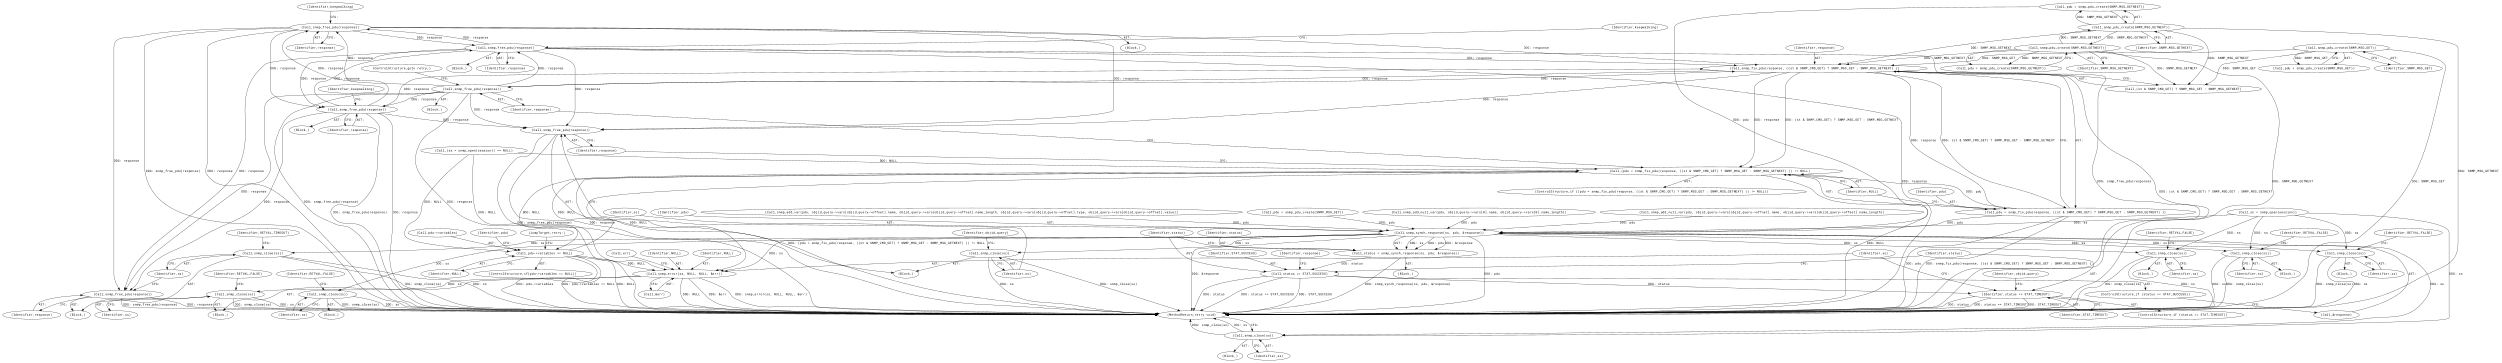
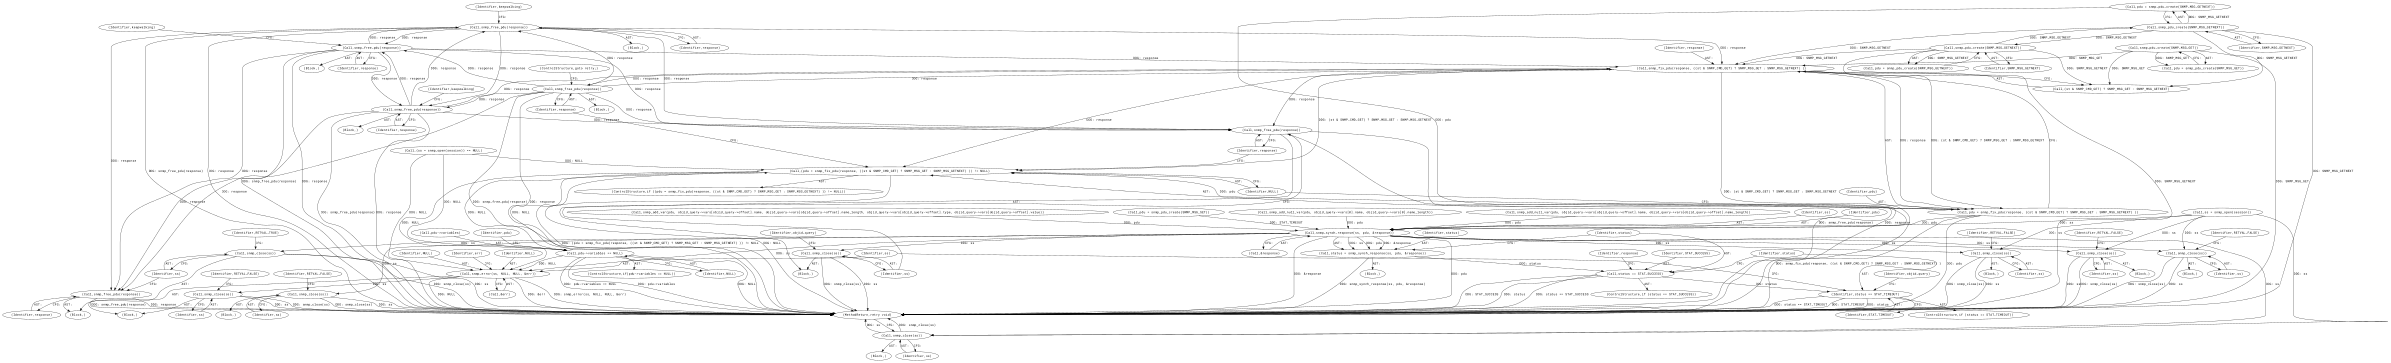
node "(Identifier,SNMP_MSG_GET)": removed
edge "(Call,pdu = snmp_pdu_create(SNMP_MSG_SET))" -> "(Call,snmp_synch_response(ss, pdu, &response))": label "DDG: pdu" -> "DDG: STAT_TIMEOUT"
node "(Identifier,RETVAL_TIMEOUT)": label "(Identifier,RETVAL_TIMEOUT)" -> "(Identifier,RETVAL_TRUE)"
node "(JumpTarget,retry:)": removed
node "(Call,err)": label "(Call,err)" -> "(Identifier,err)"
edge "(ControlStructure,if (status == STAT_SUCCESS))" -> "(Call,&response)": now "(Call,snmp_synch_response(ss, pdu, &response))" -> "(Call,&response)"
